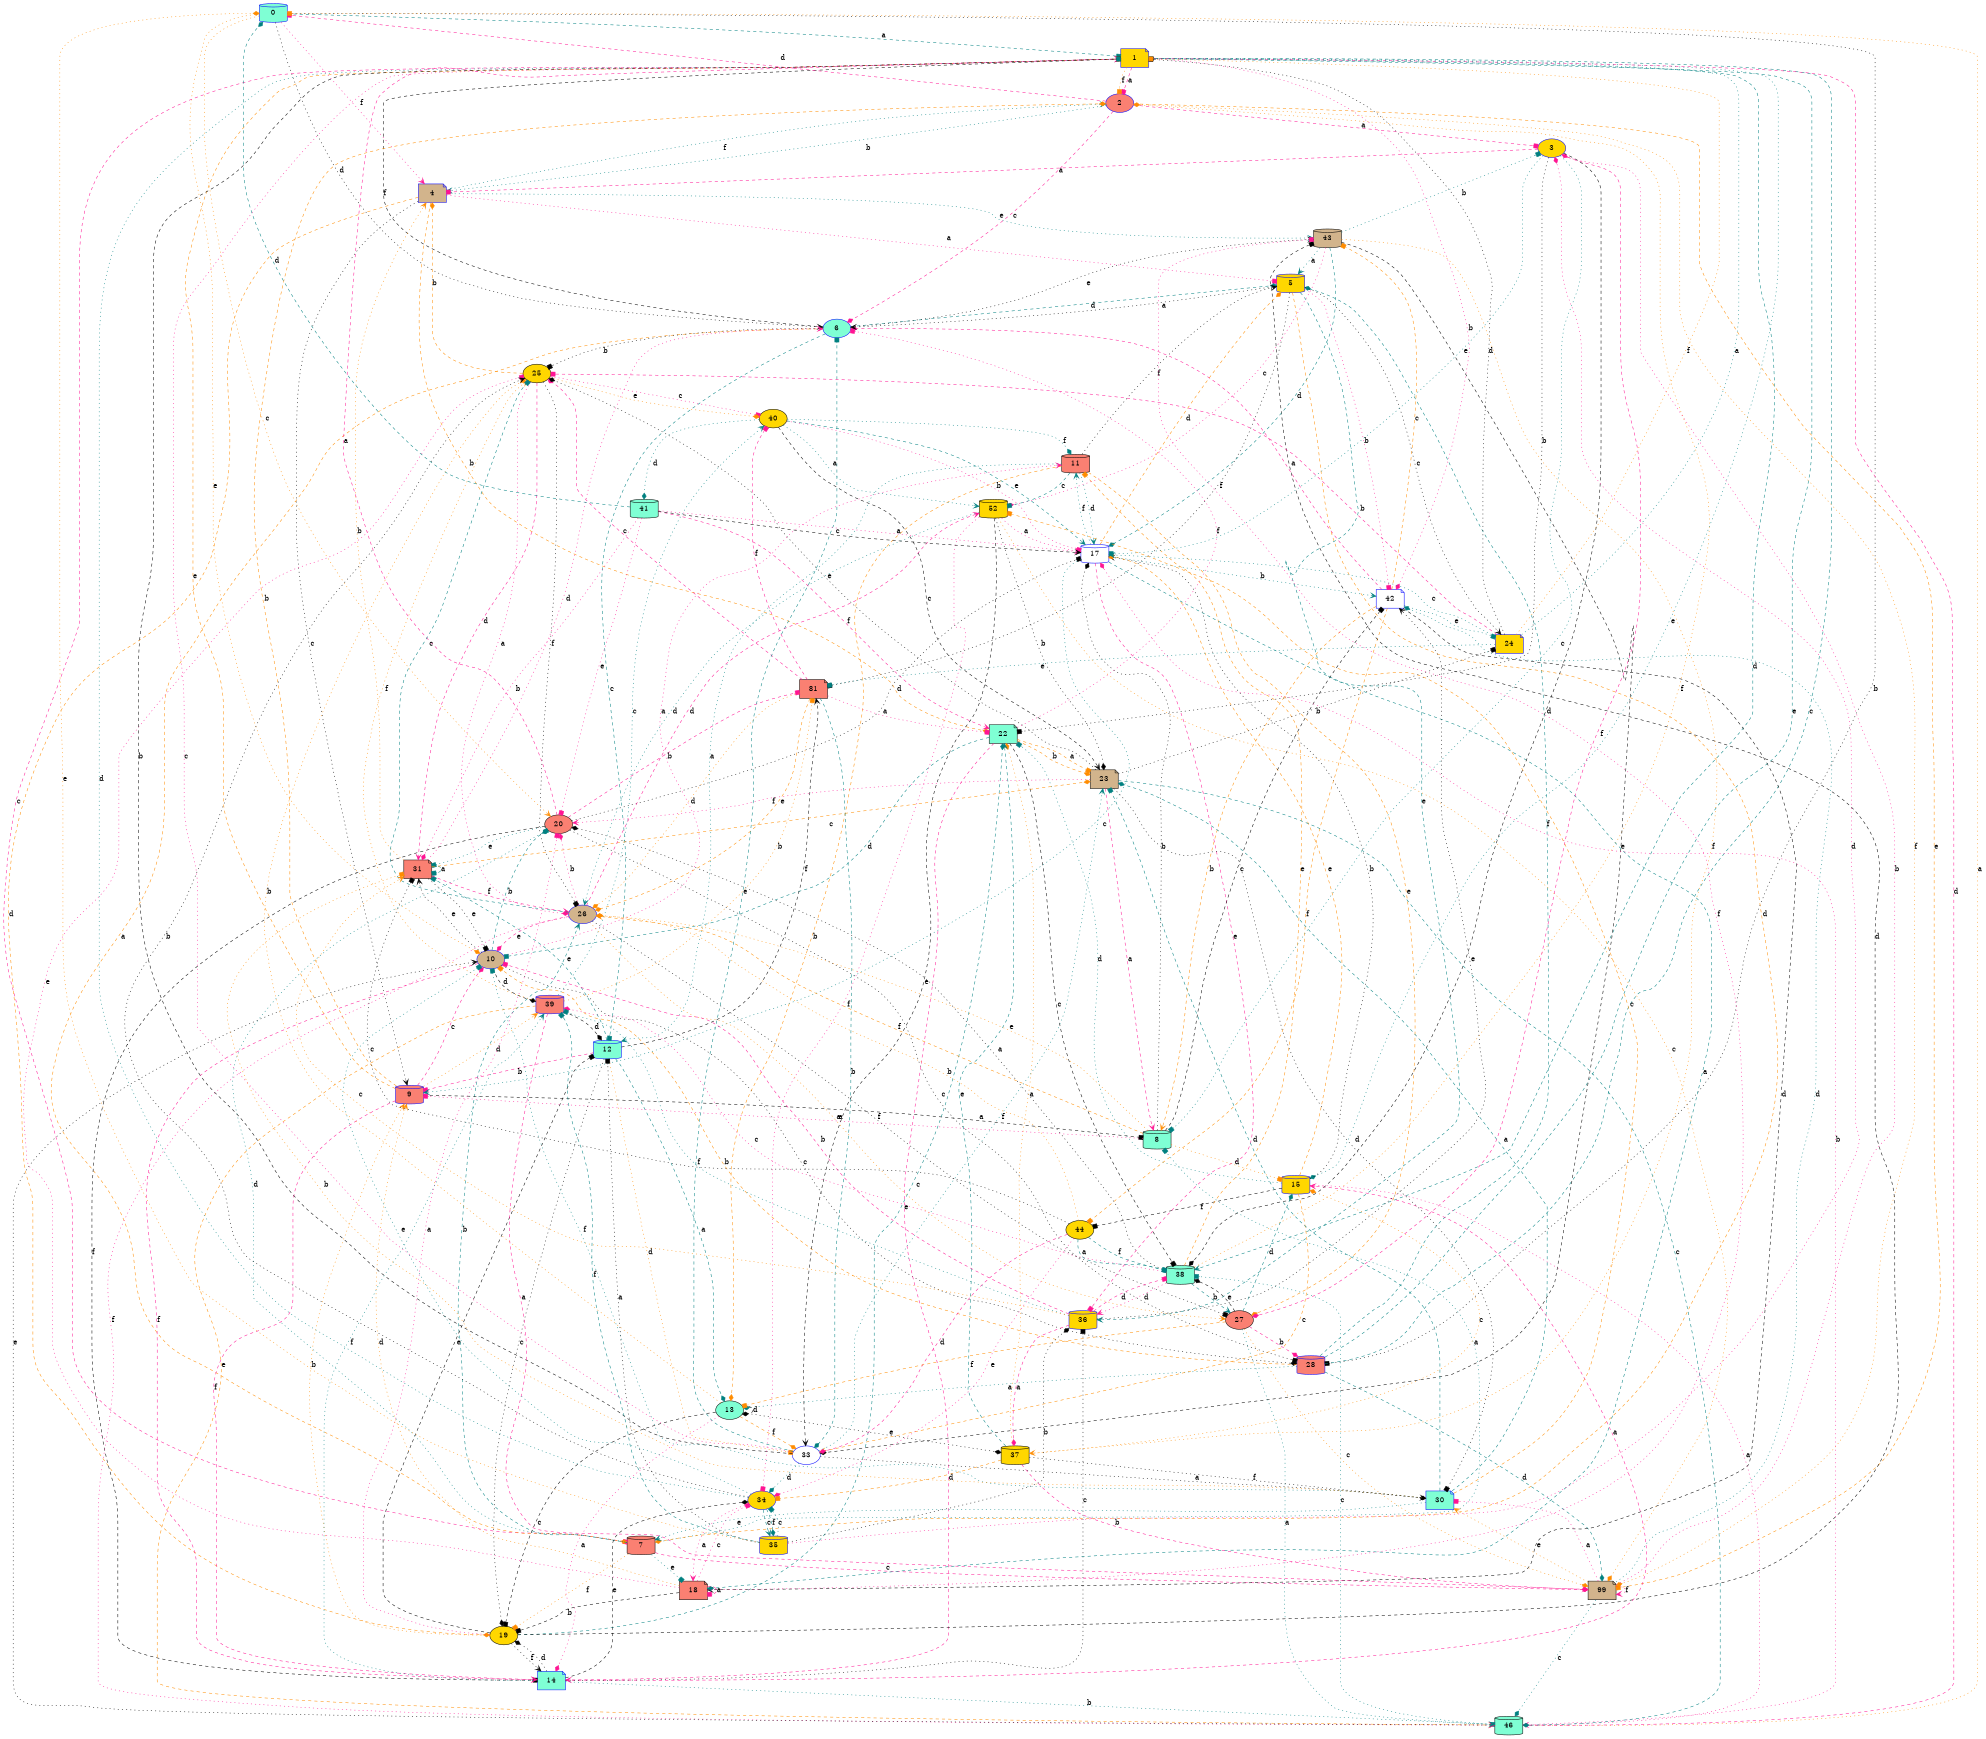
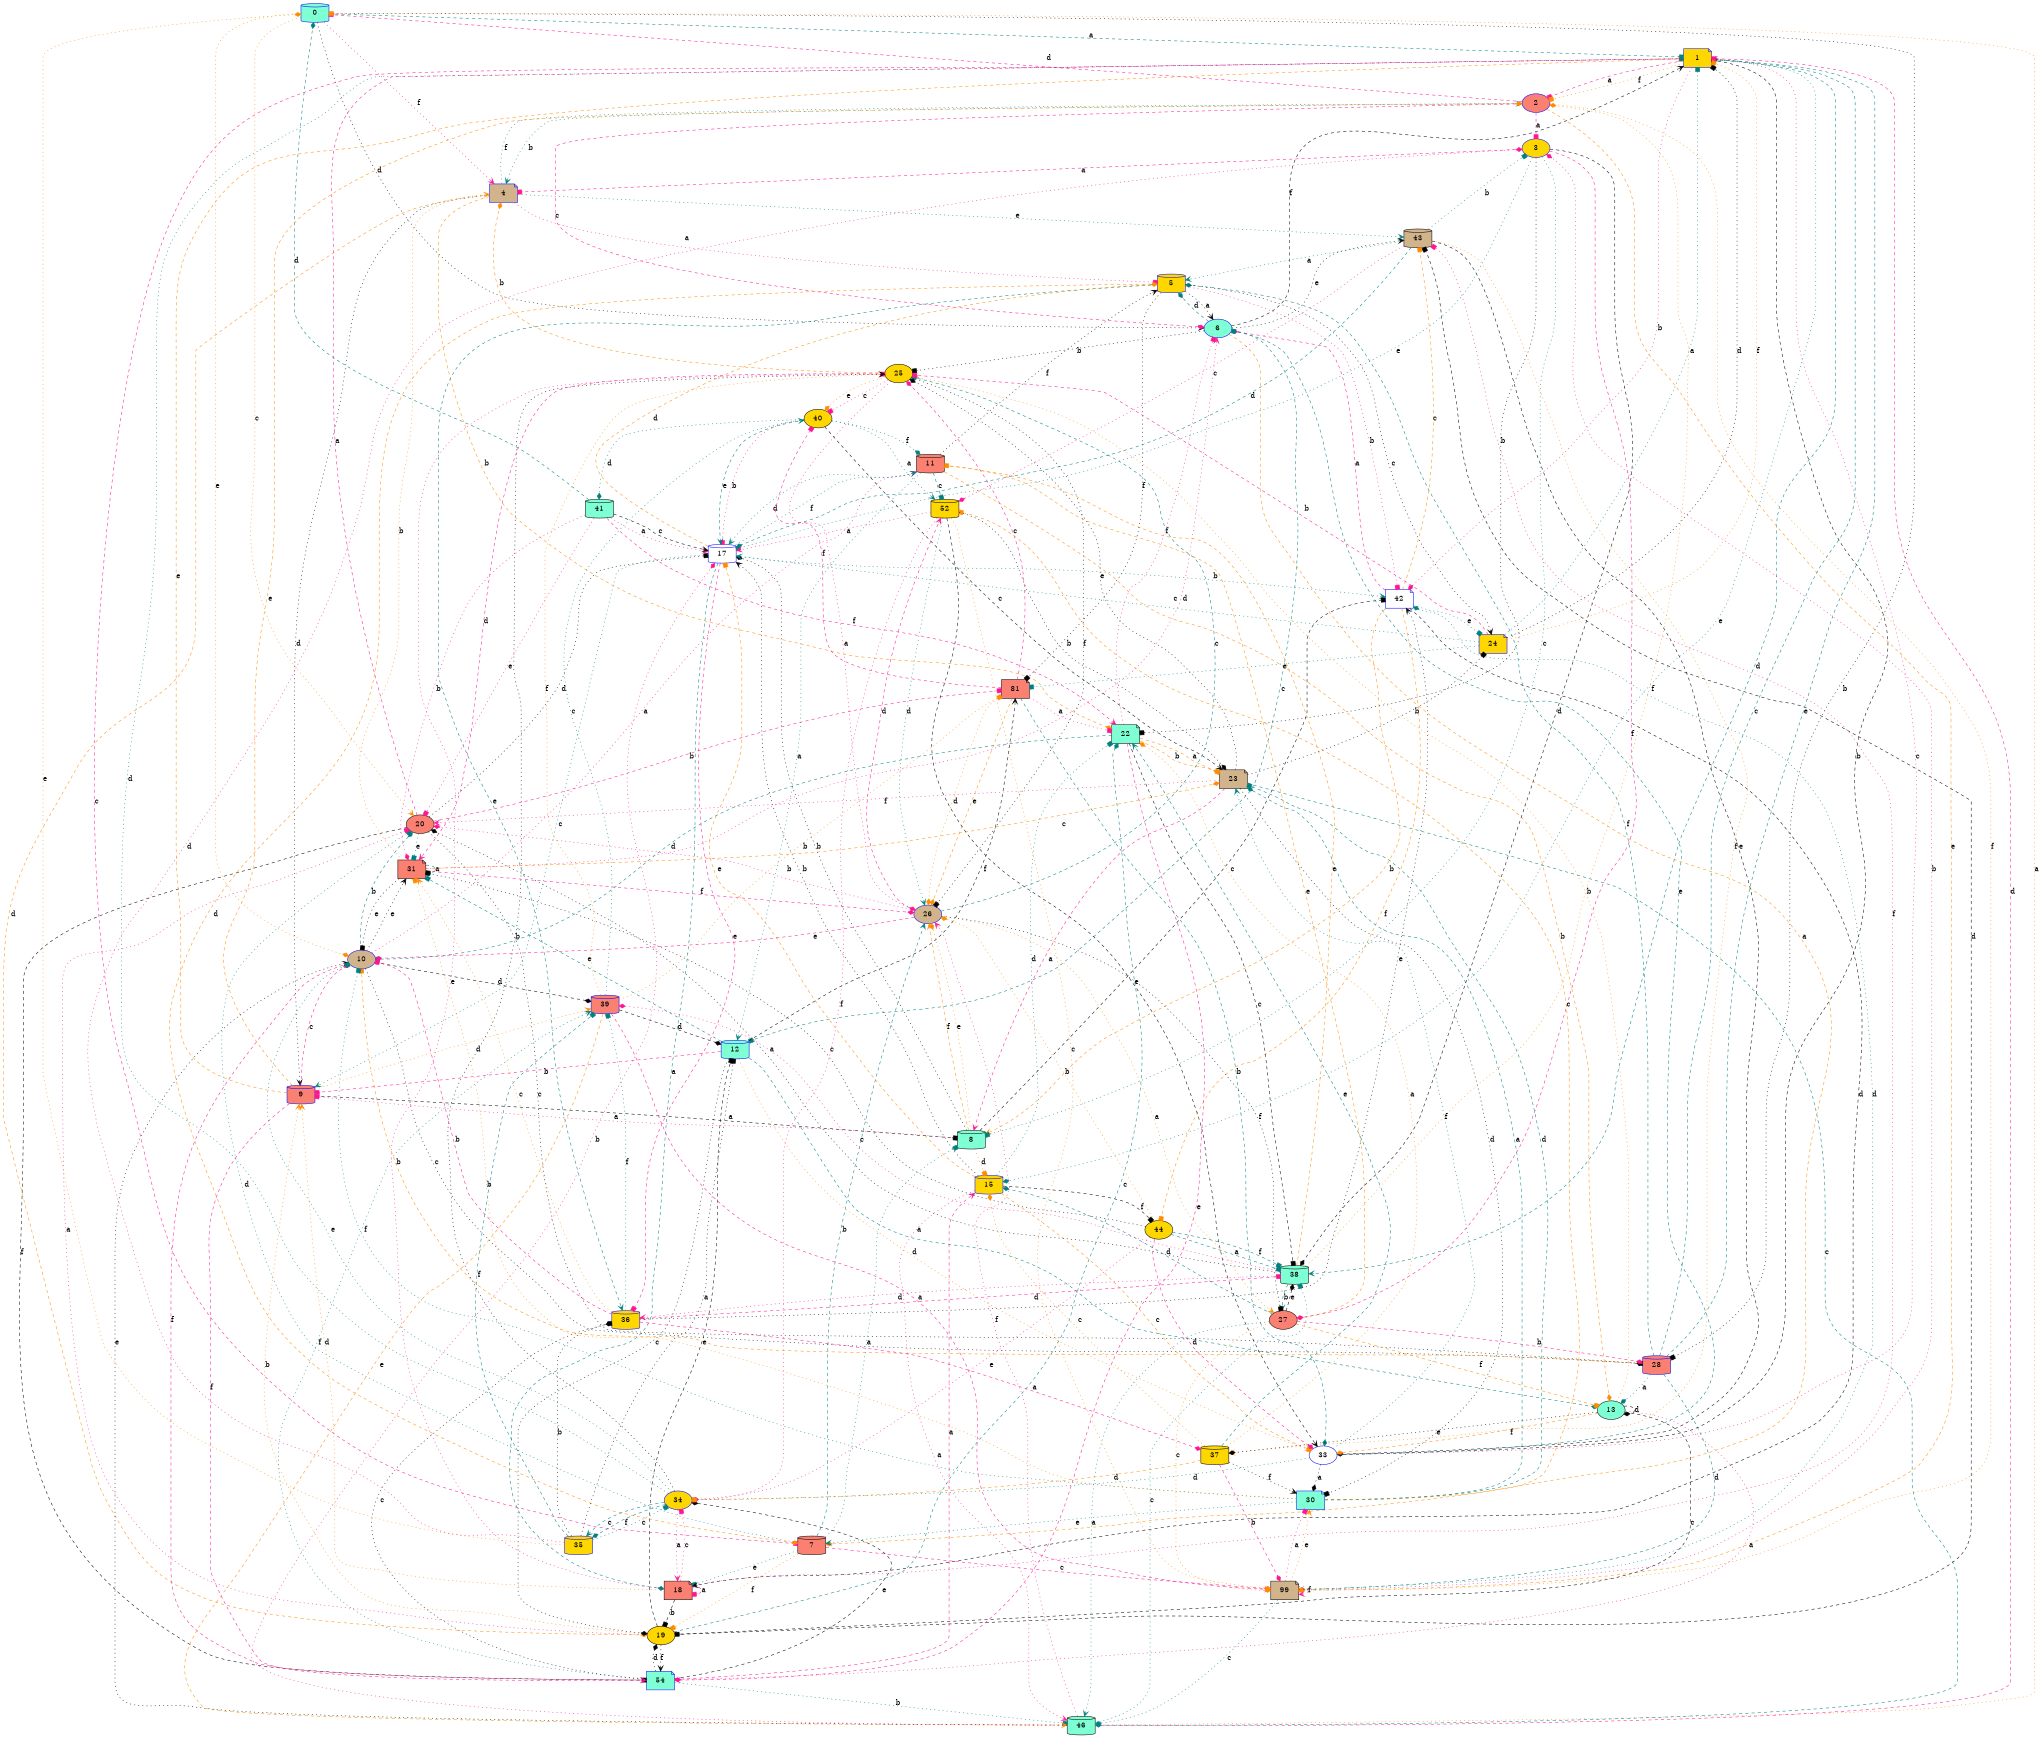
edge "9" -> "2": label "b" -> "e"
edge "4" -> "9": label "c" -> "d"
edge "31" -> "26": arrowhead vee -> diamond
node "14": label "14" -> "54"
edge "26" -> "46": reversed
